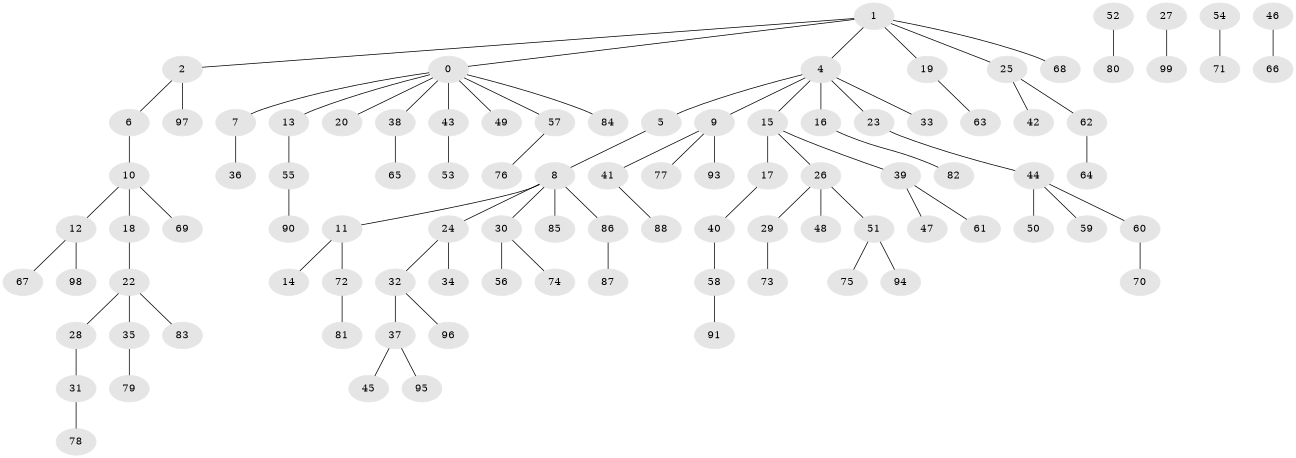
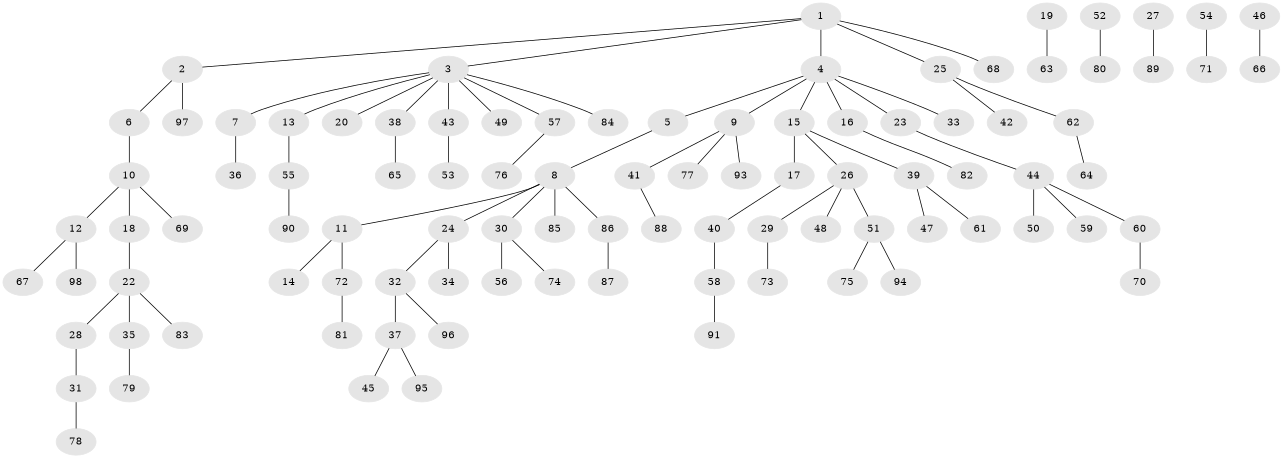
edge "1" -- "19": removed
node "0": label "0" -> "3"
node "99": label "99" -> "89"
